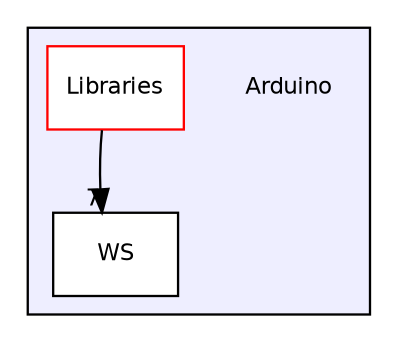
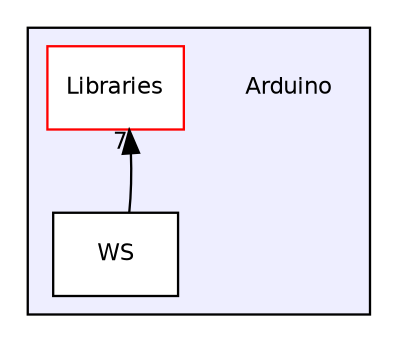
edge "Libraries" -> "WS": reversed
